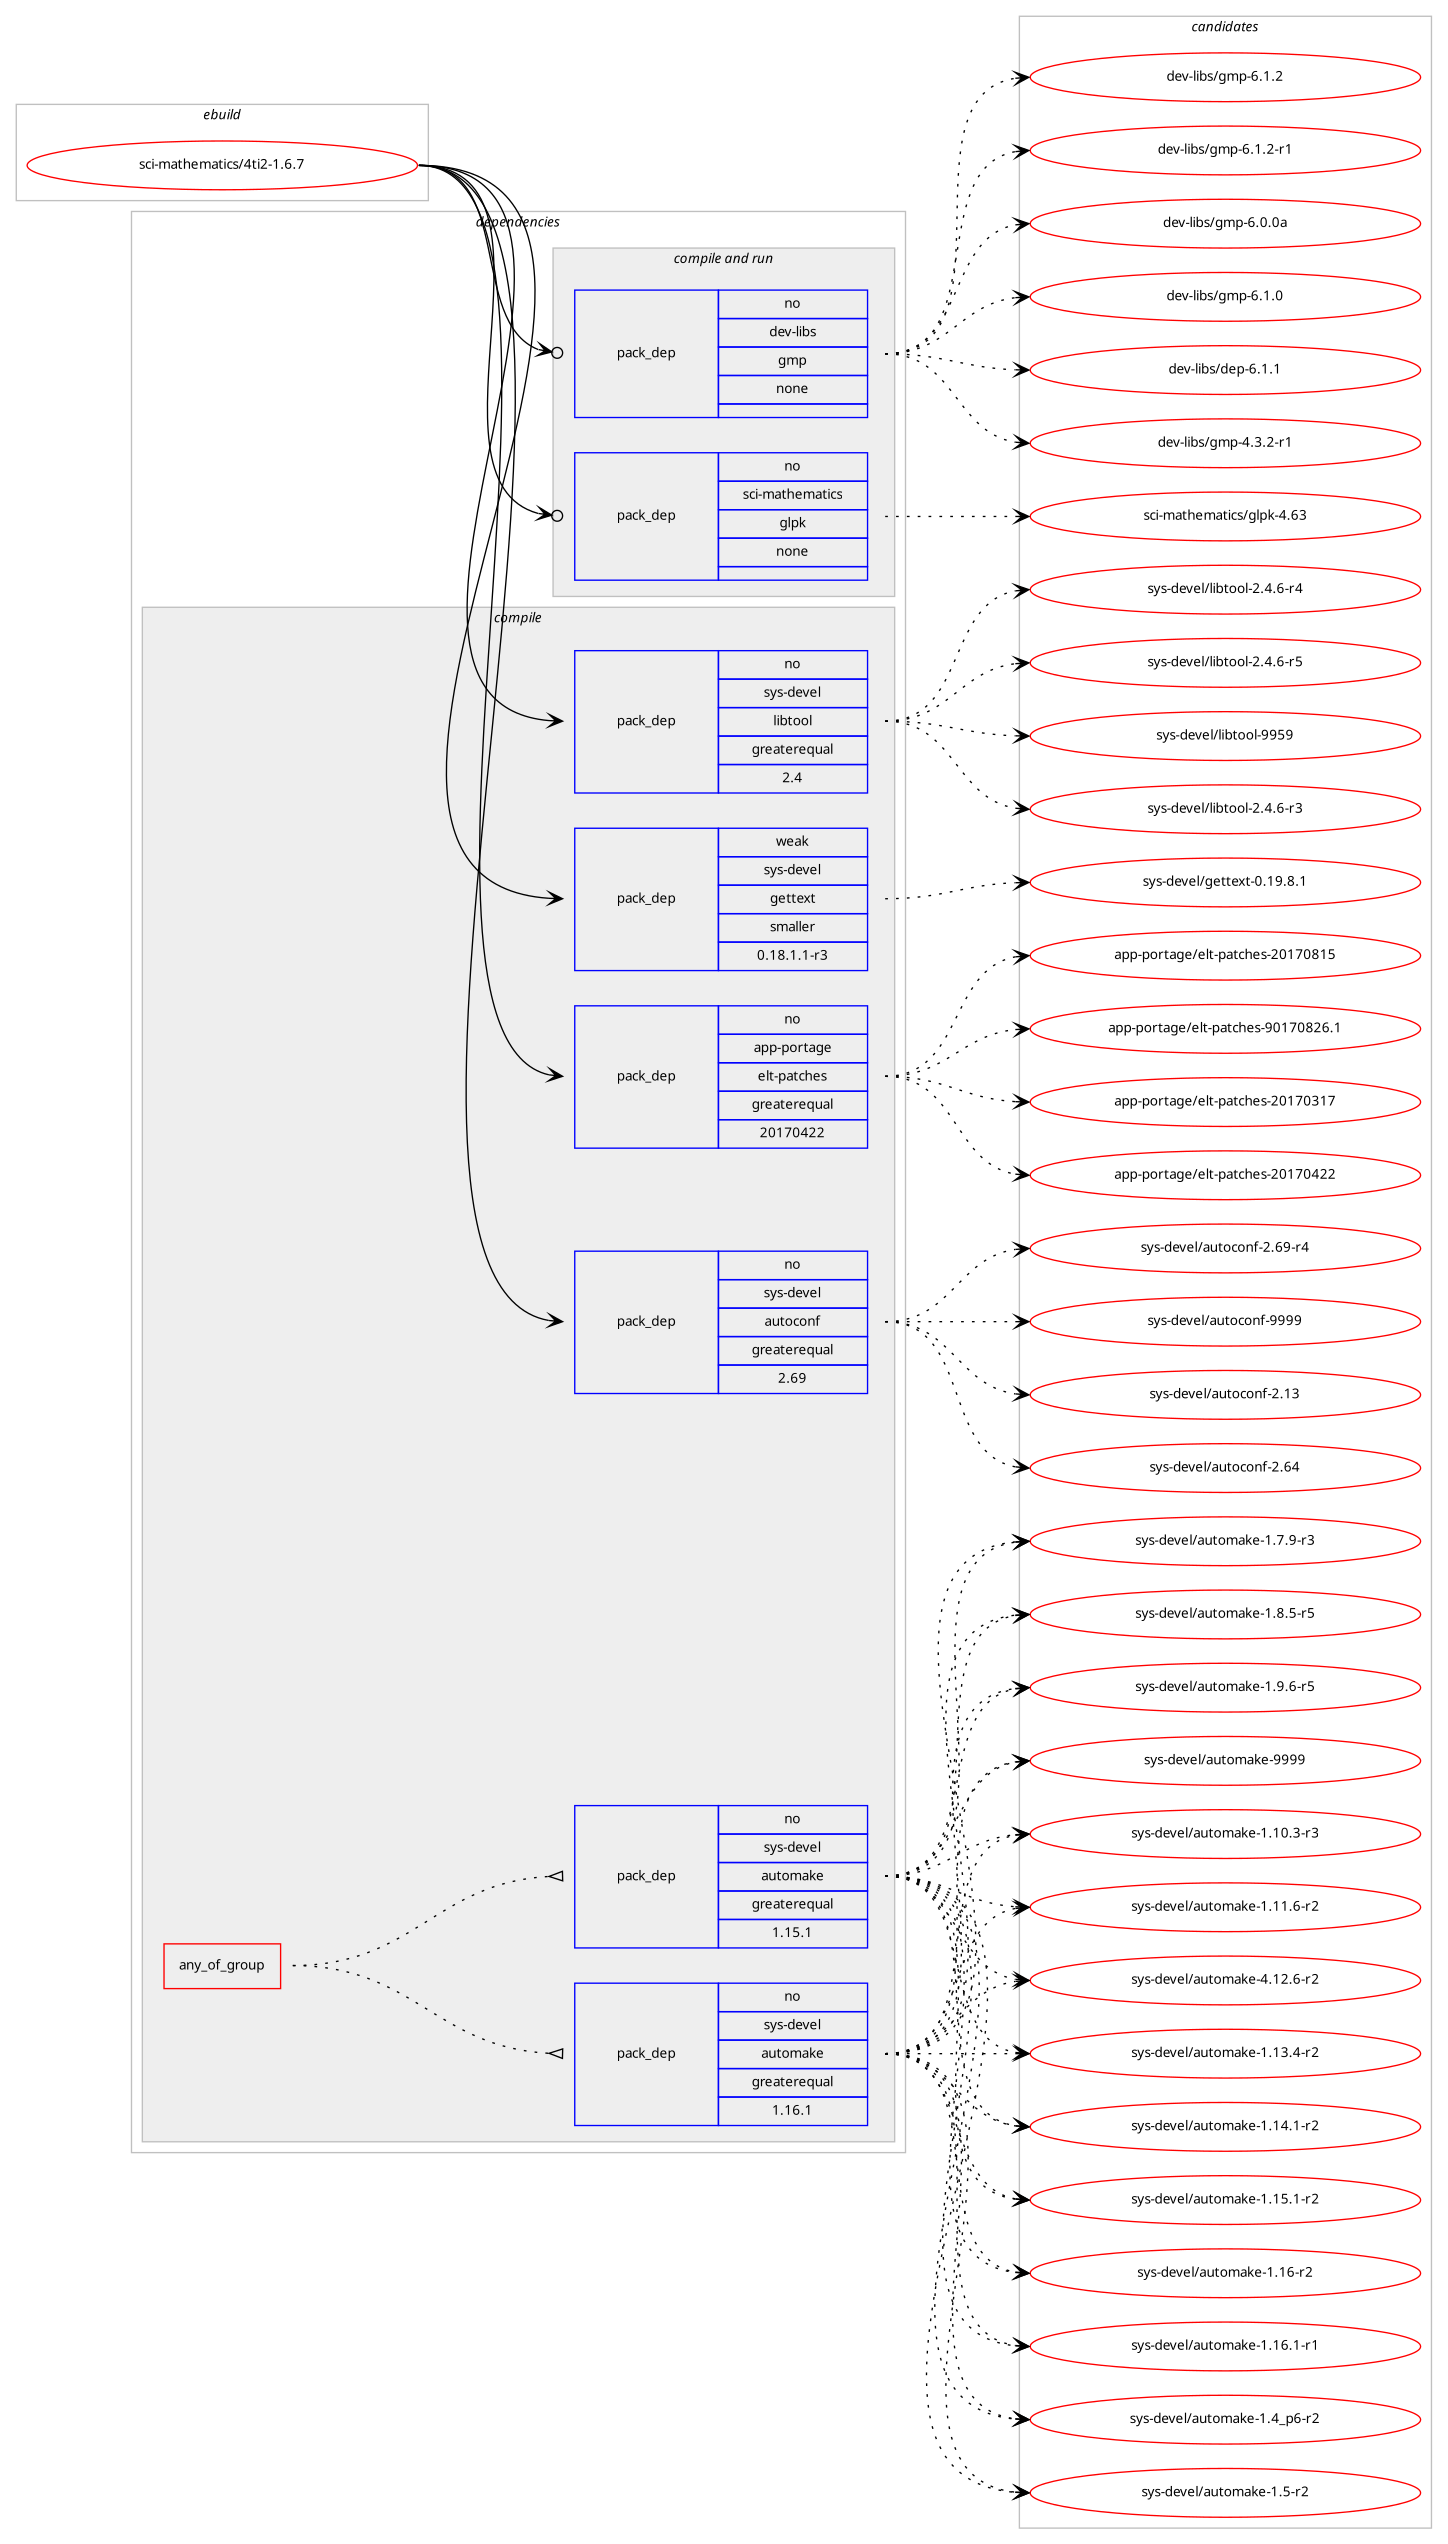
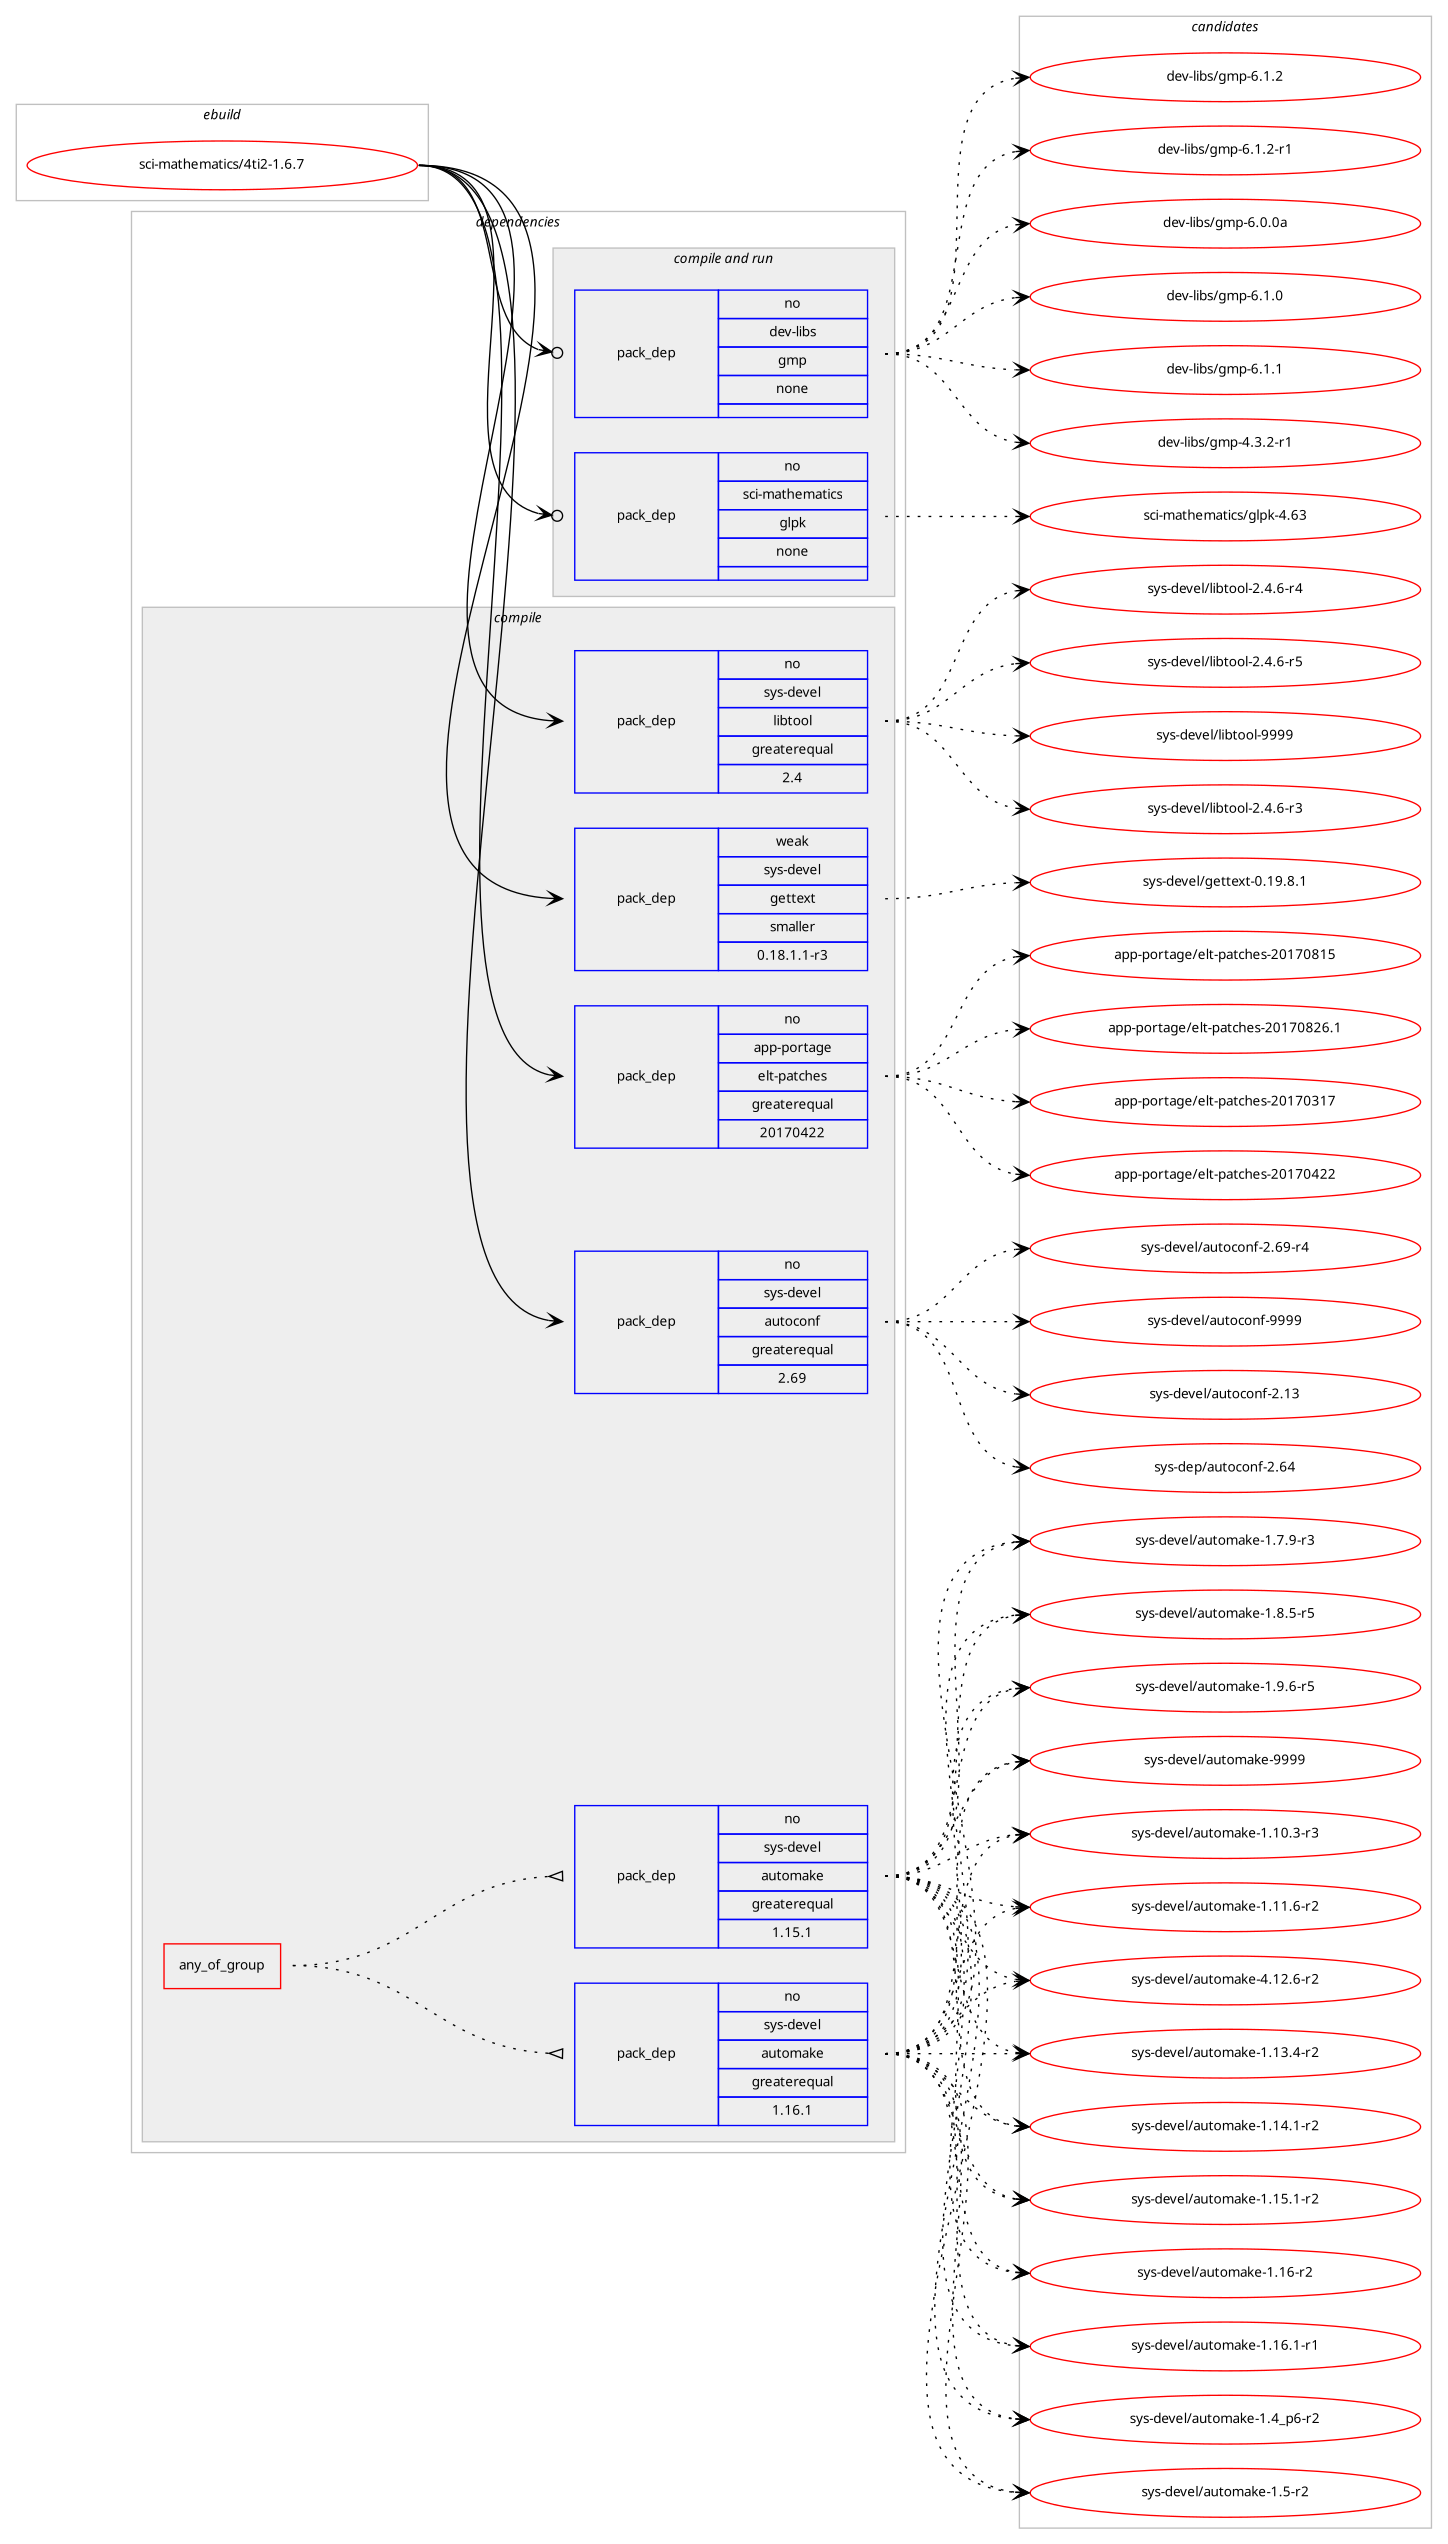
node "dev-libs/dep-6.1.1": label "dev-libs/dep-6.1.1" -> "dev-libs/gmp-6.1.1"
node "sys-devel/libtool-9959": label "sys-devel/libtool-9959" -> "sys-devel/libtool-9999"
node "app-portage/elt-patches-90170826.1": label "app-portage/elt-patches-90170826.1" -> "app-portage/elt-patches-20170826.1"
node "sys-devel/autoconf-2.64": label "sys-devel/autoconf-2.64" -> "sys-dep/autoconf-2.64"
